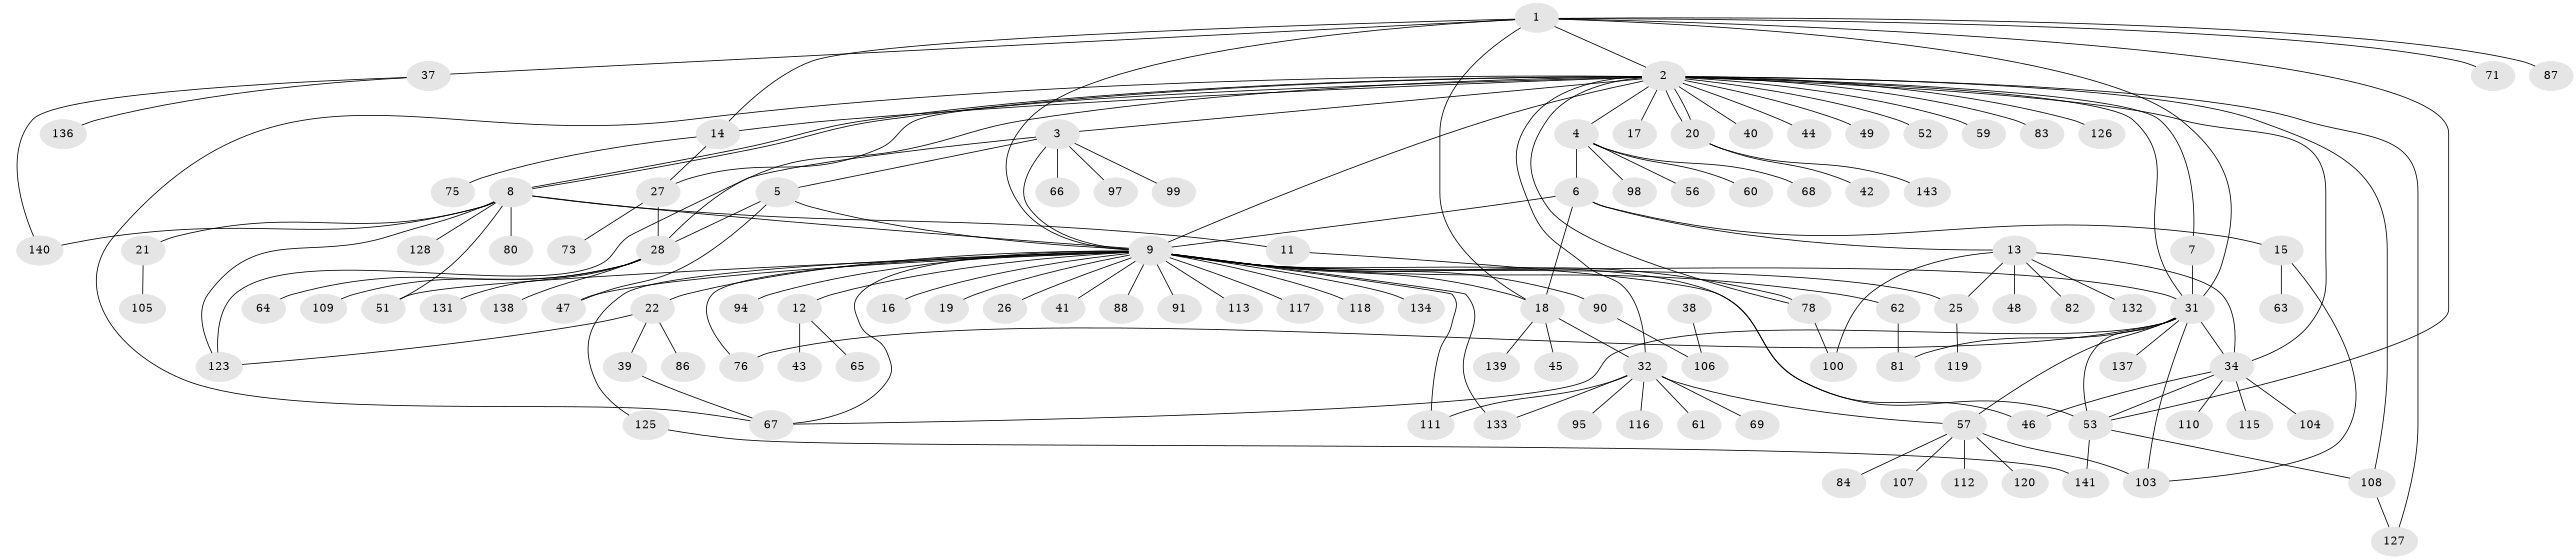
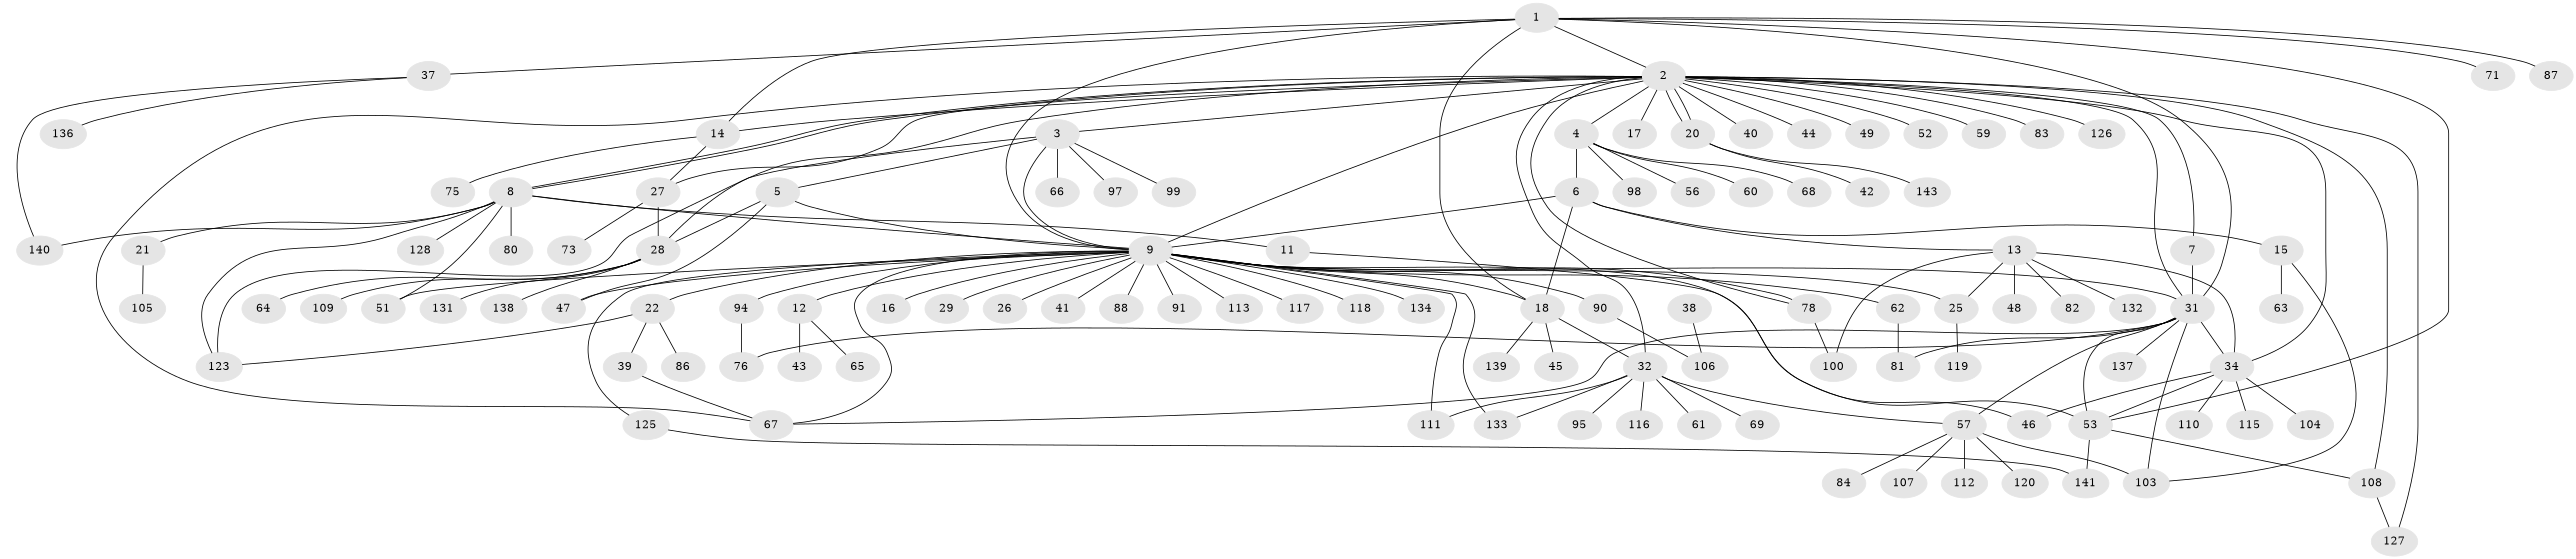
edge "9" -- "76": now "94" -- "76"
node "19": label "19" -> "29"
